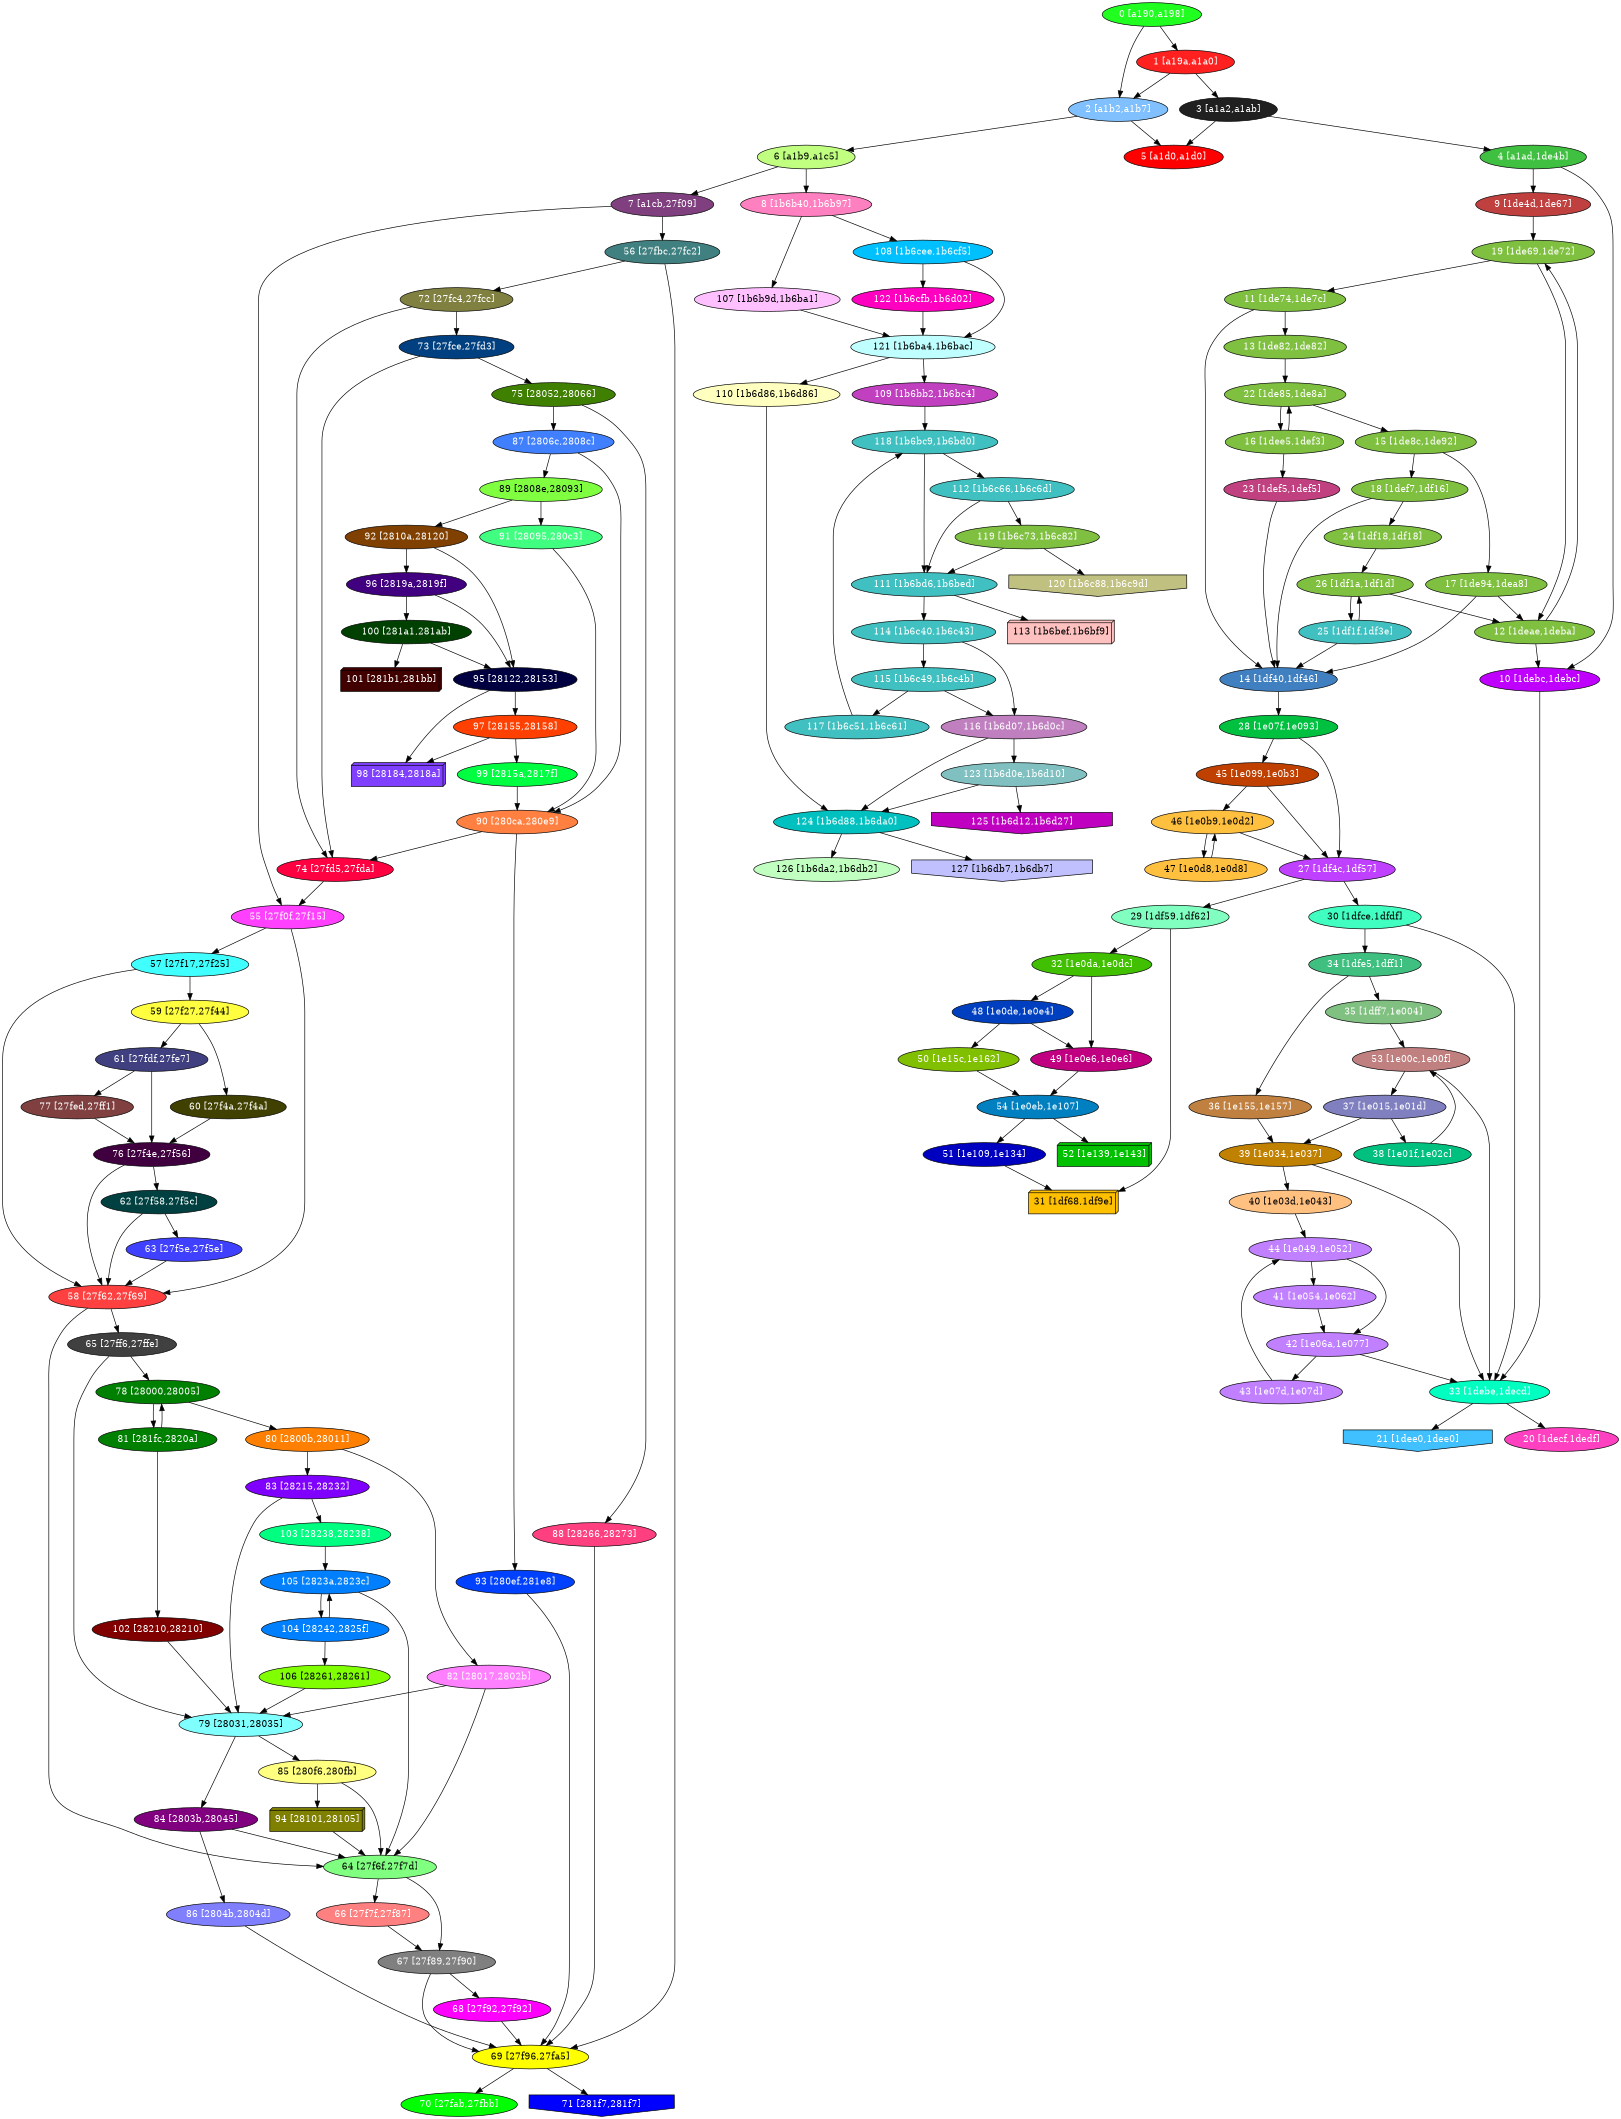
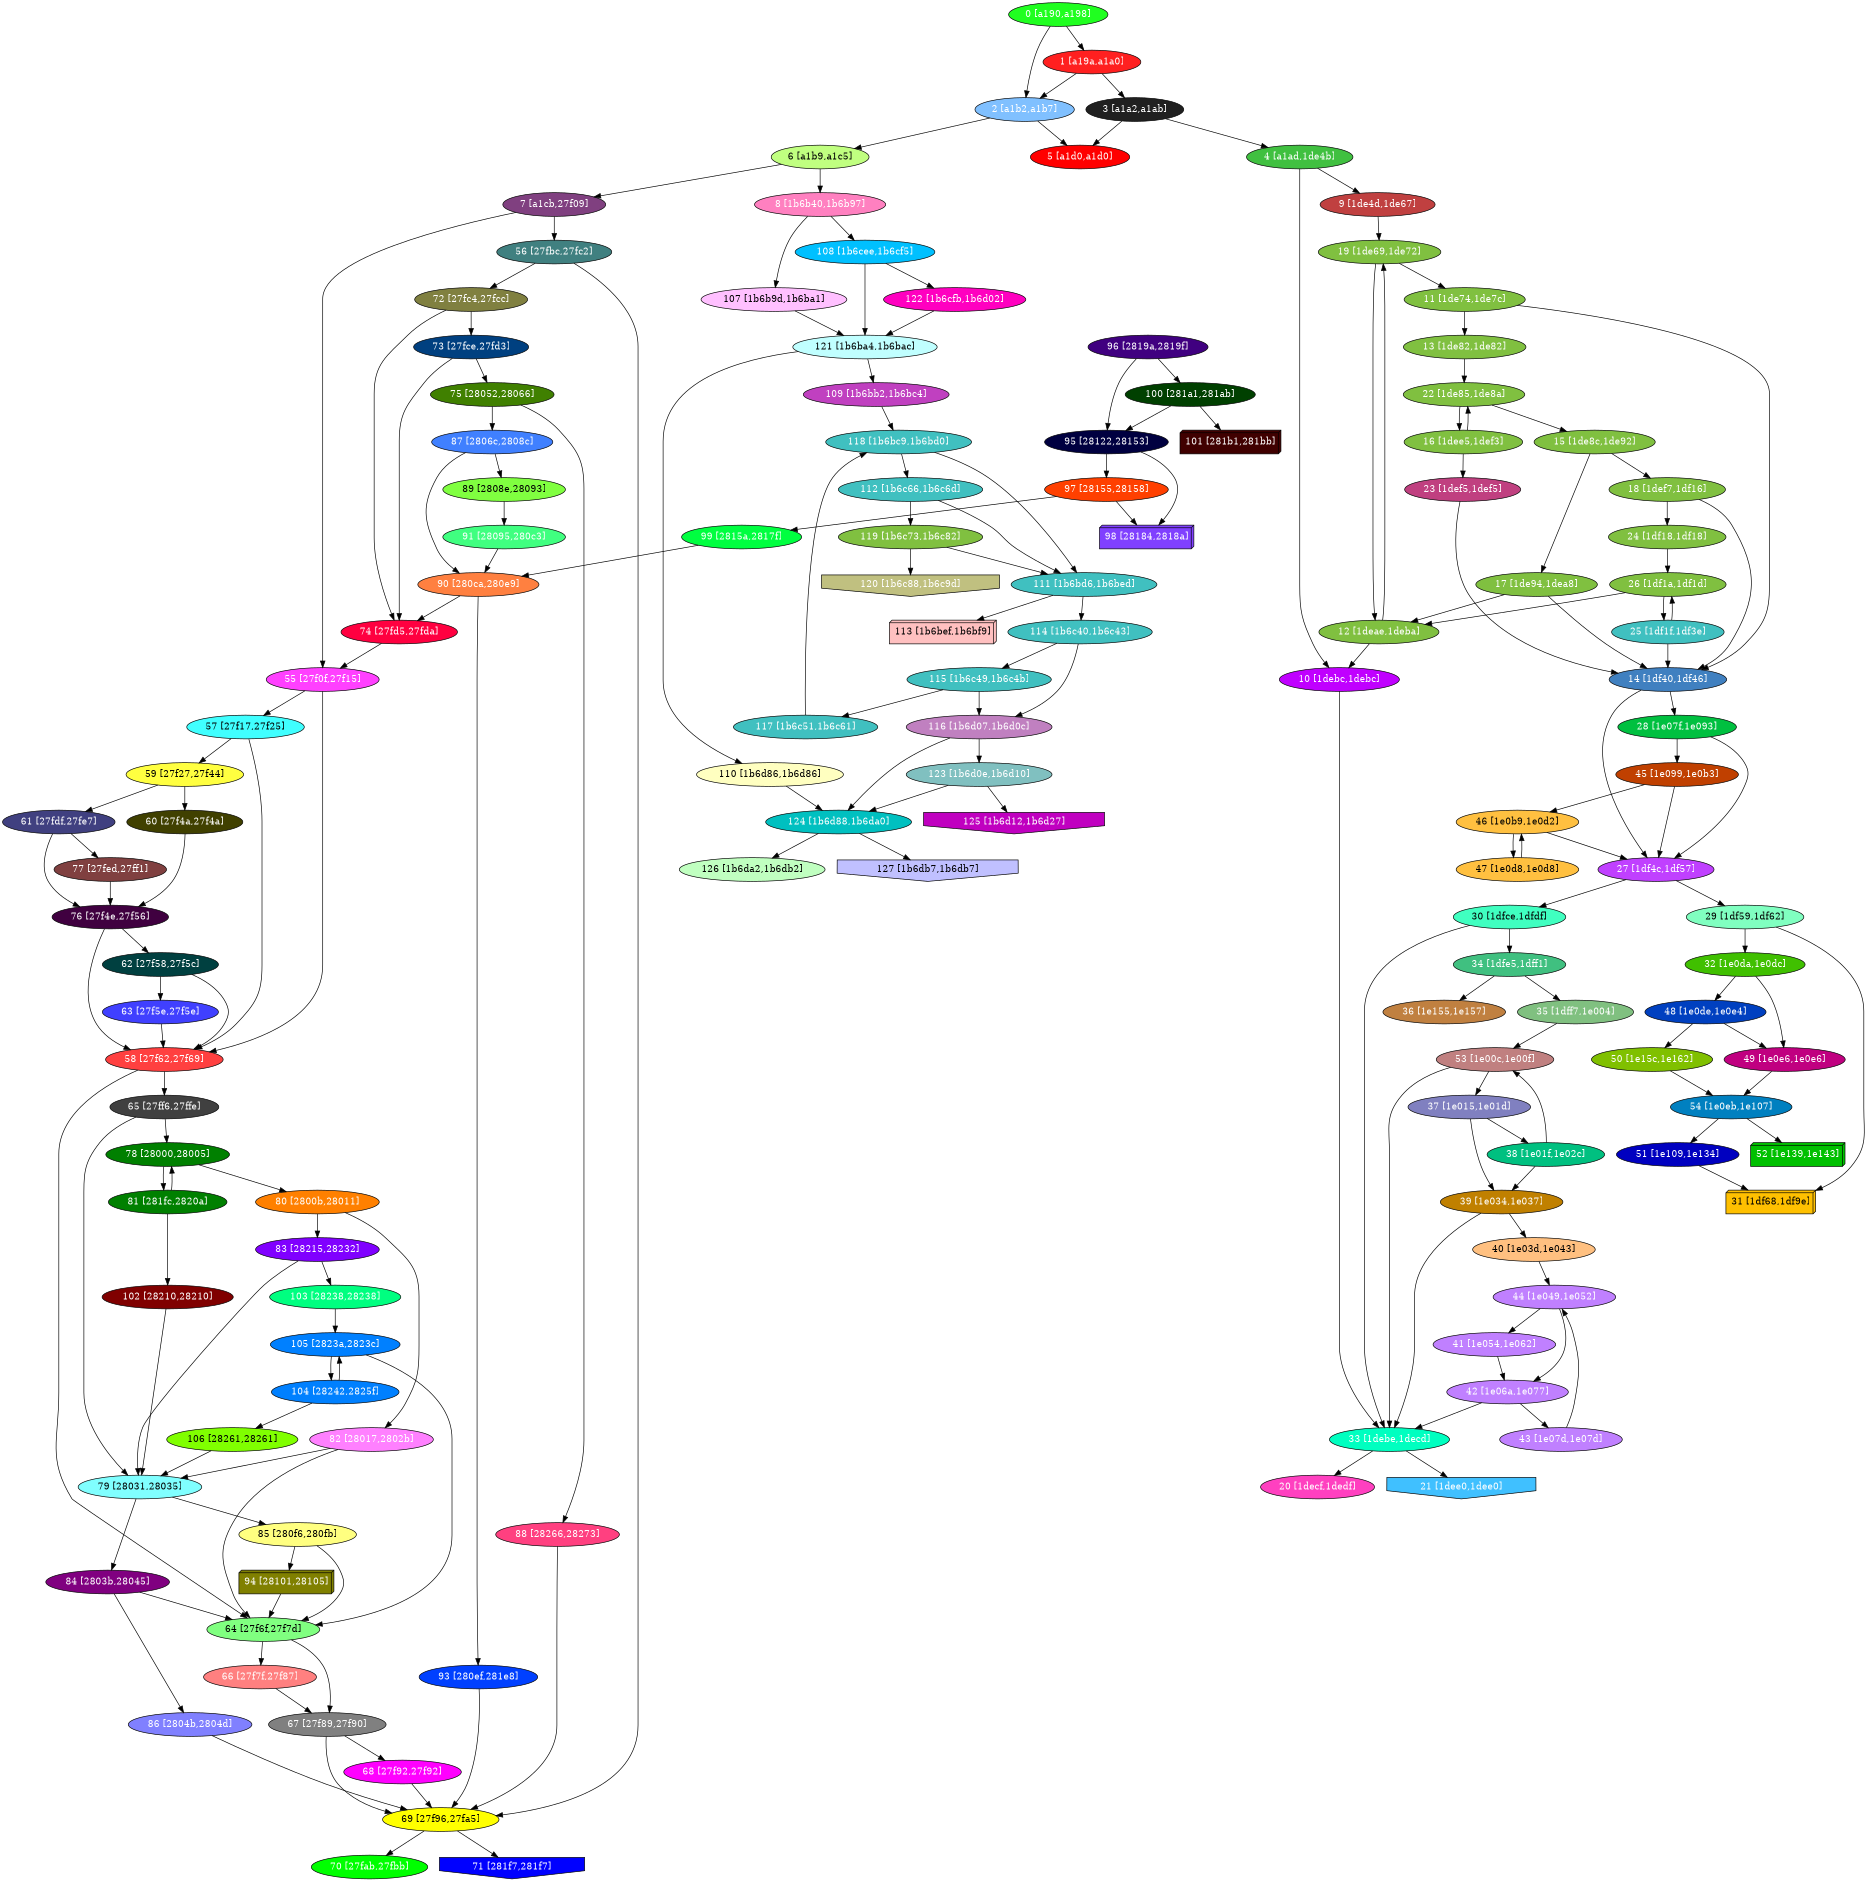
node "92 [2810a,28120]": removed
edge "14 [1df40,1df46]" -> "27 [1df4c,1df57]": added
edge "36 [1e155,1e157]" -> "39 [1e034,1e037]": now "38 [1e01f,1e02c]" -> "39 [1e034,1e037]"
